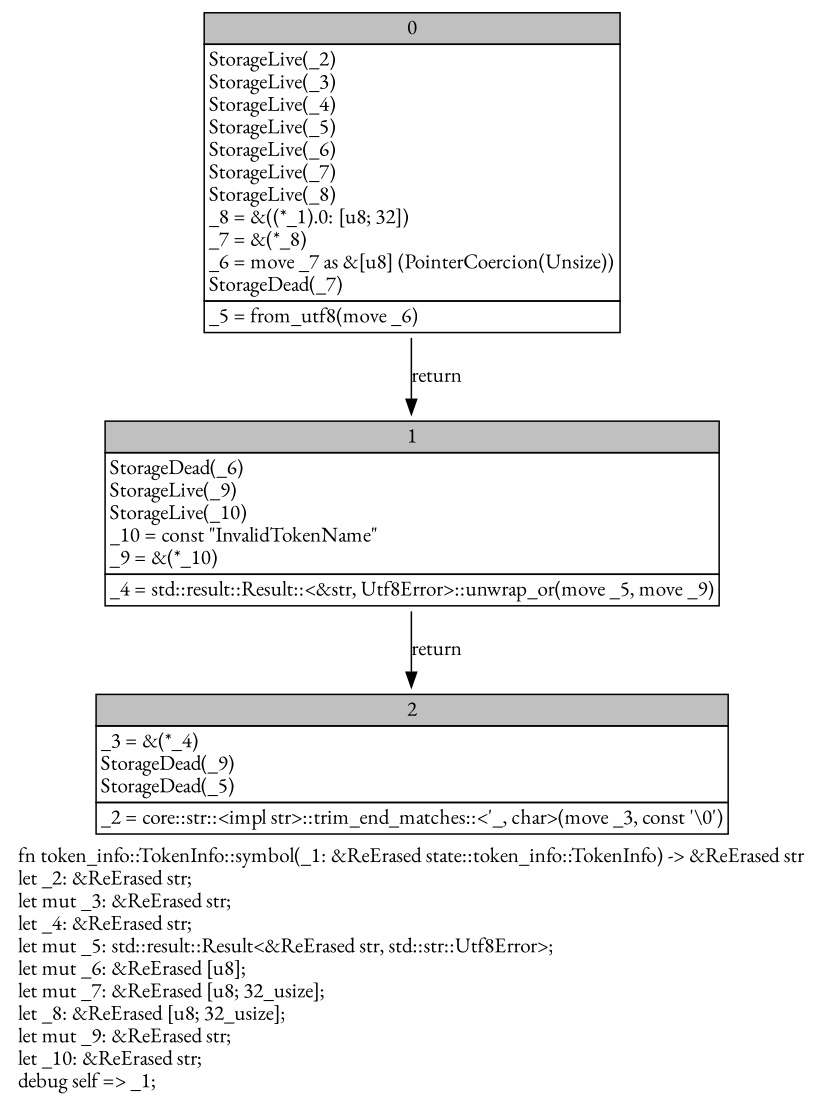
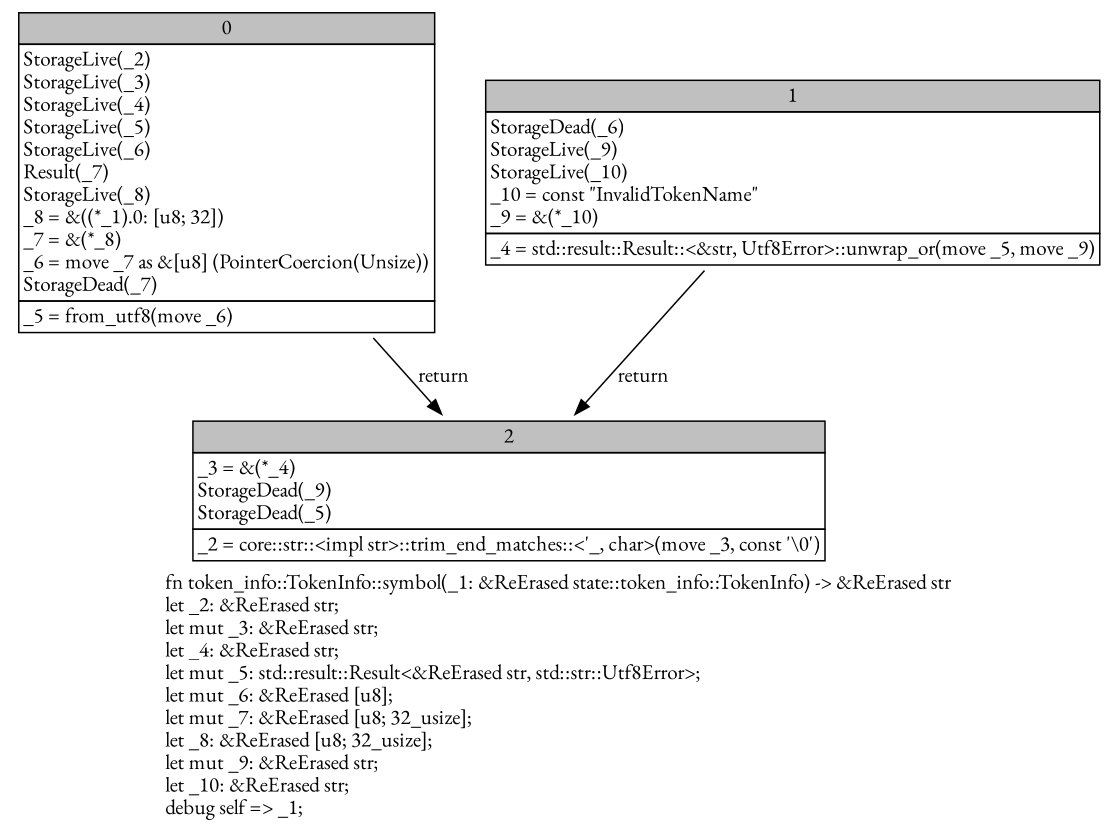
node "0": text "StorageLive(_7)" -> "Result(_7)"
edge "0" -> "1": now "0" -> "2"
